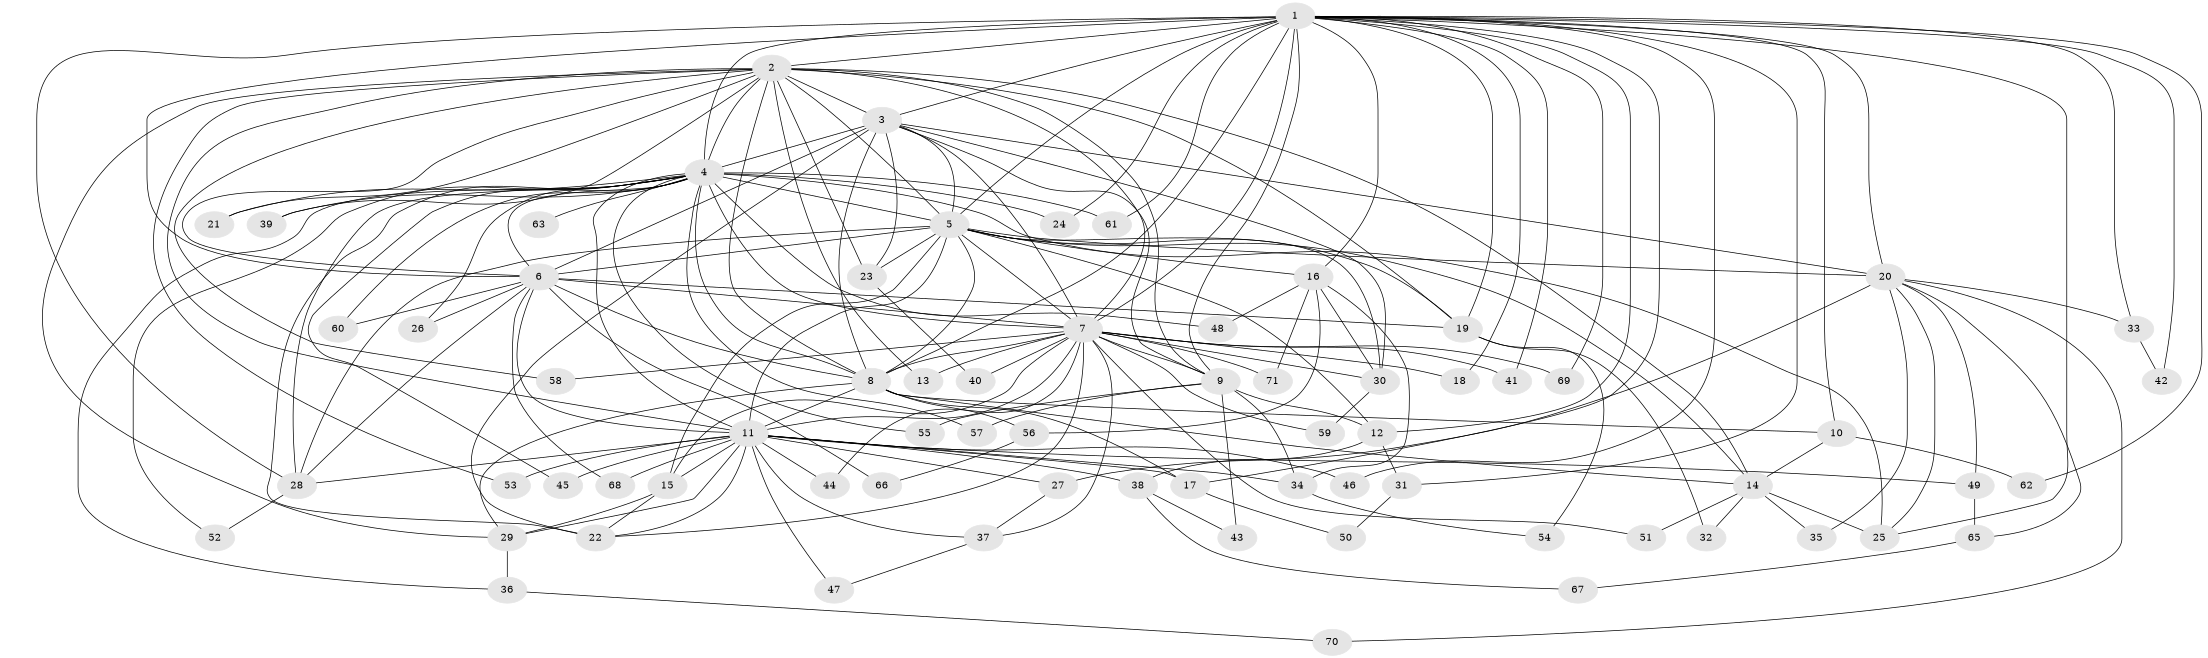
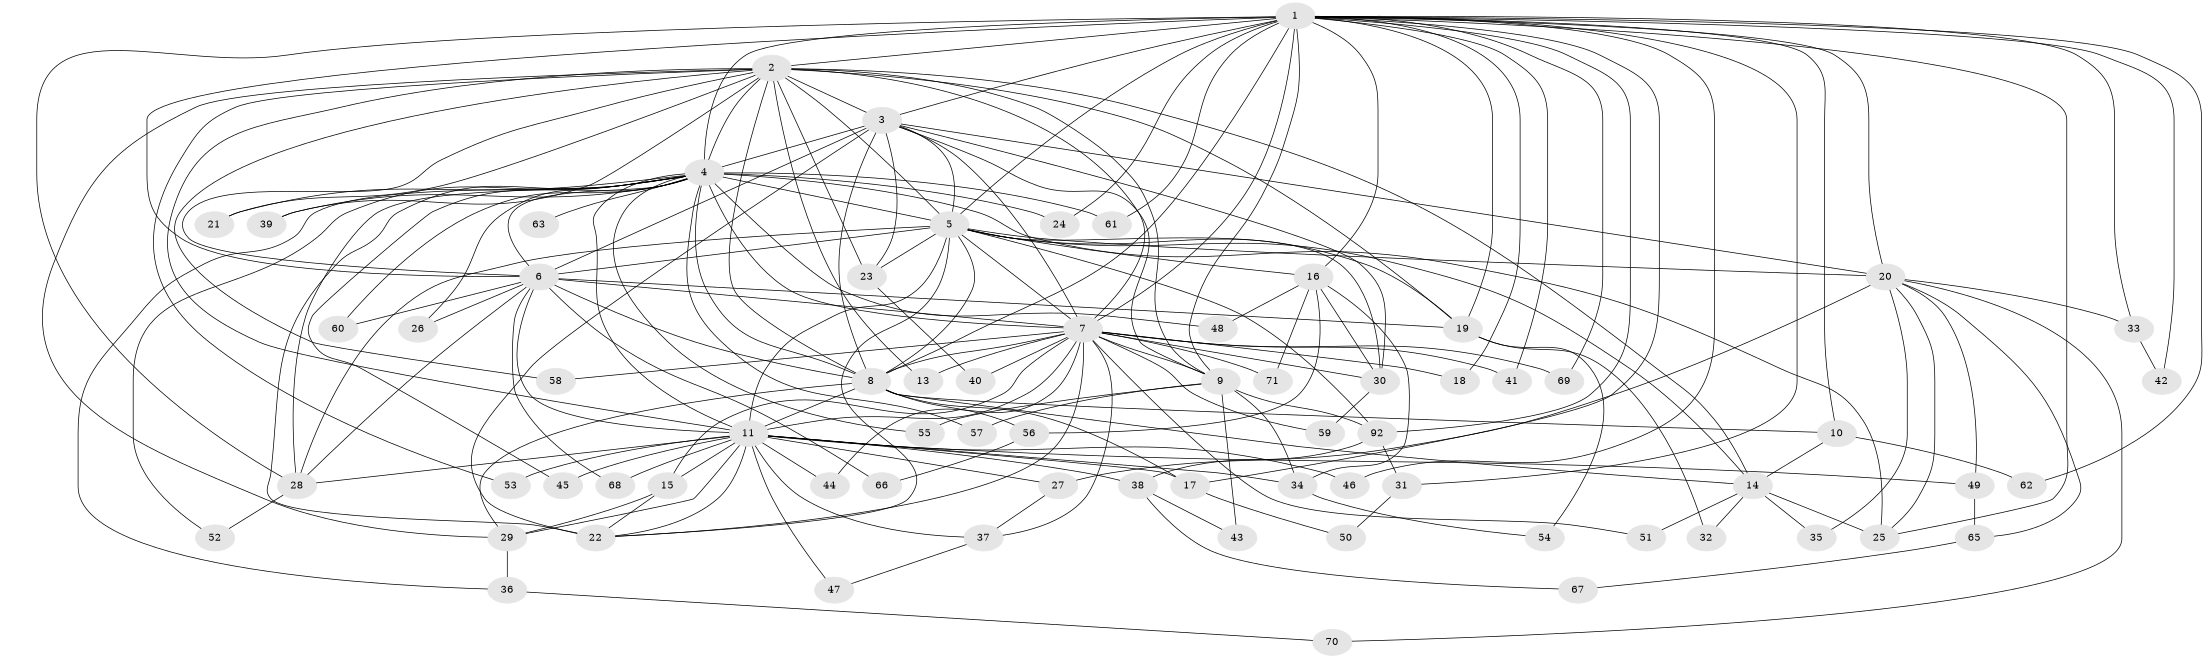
edge "5" -- "15": now "5" -- "22"
node "12": label "12" -> "92"
